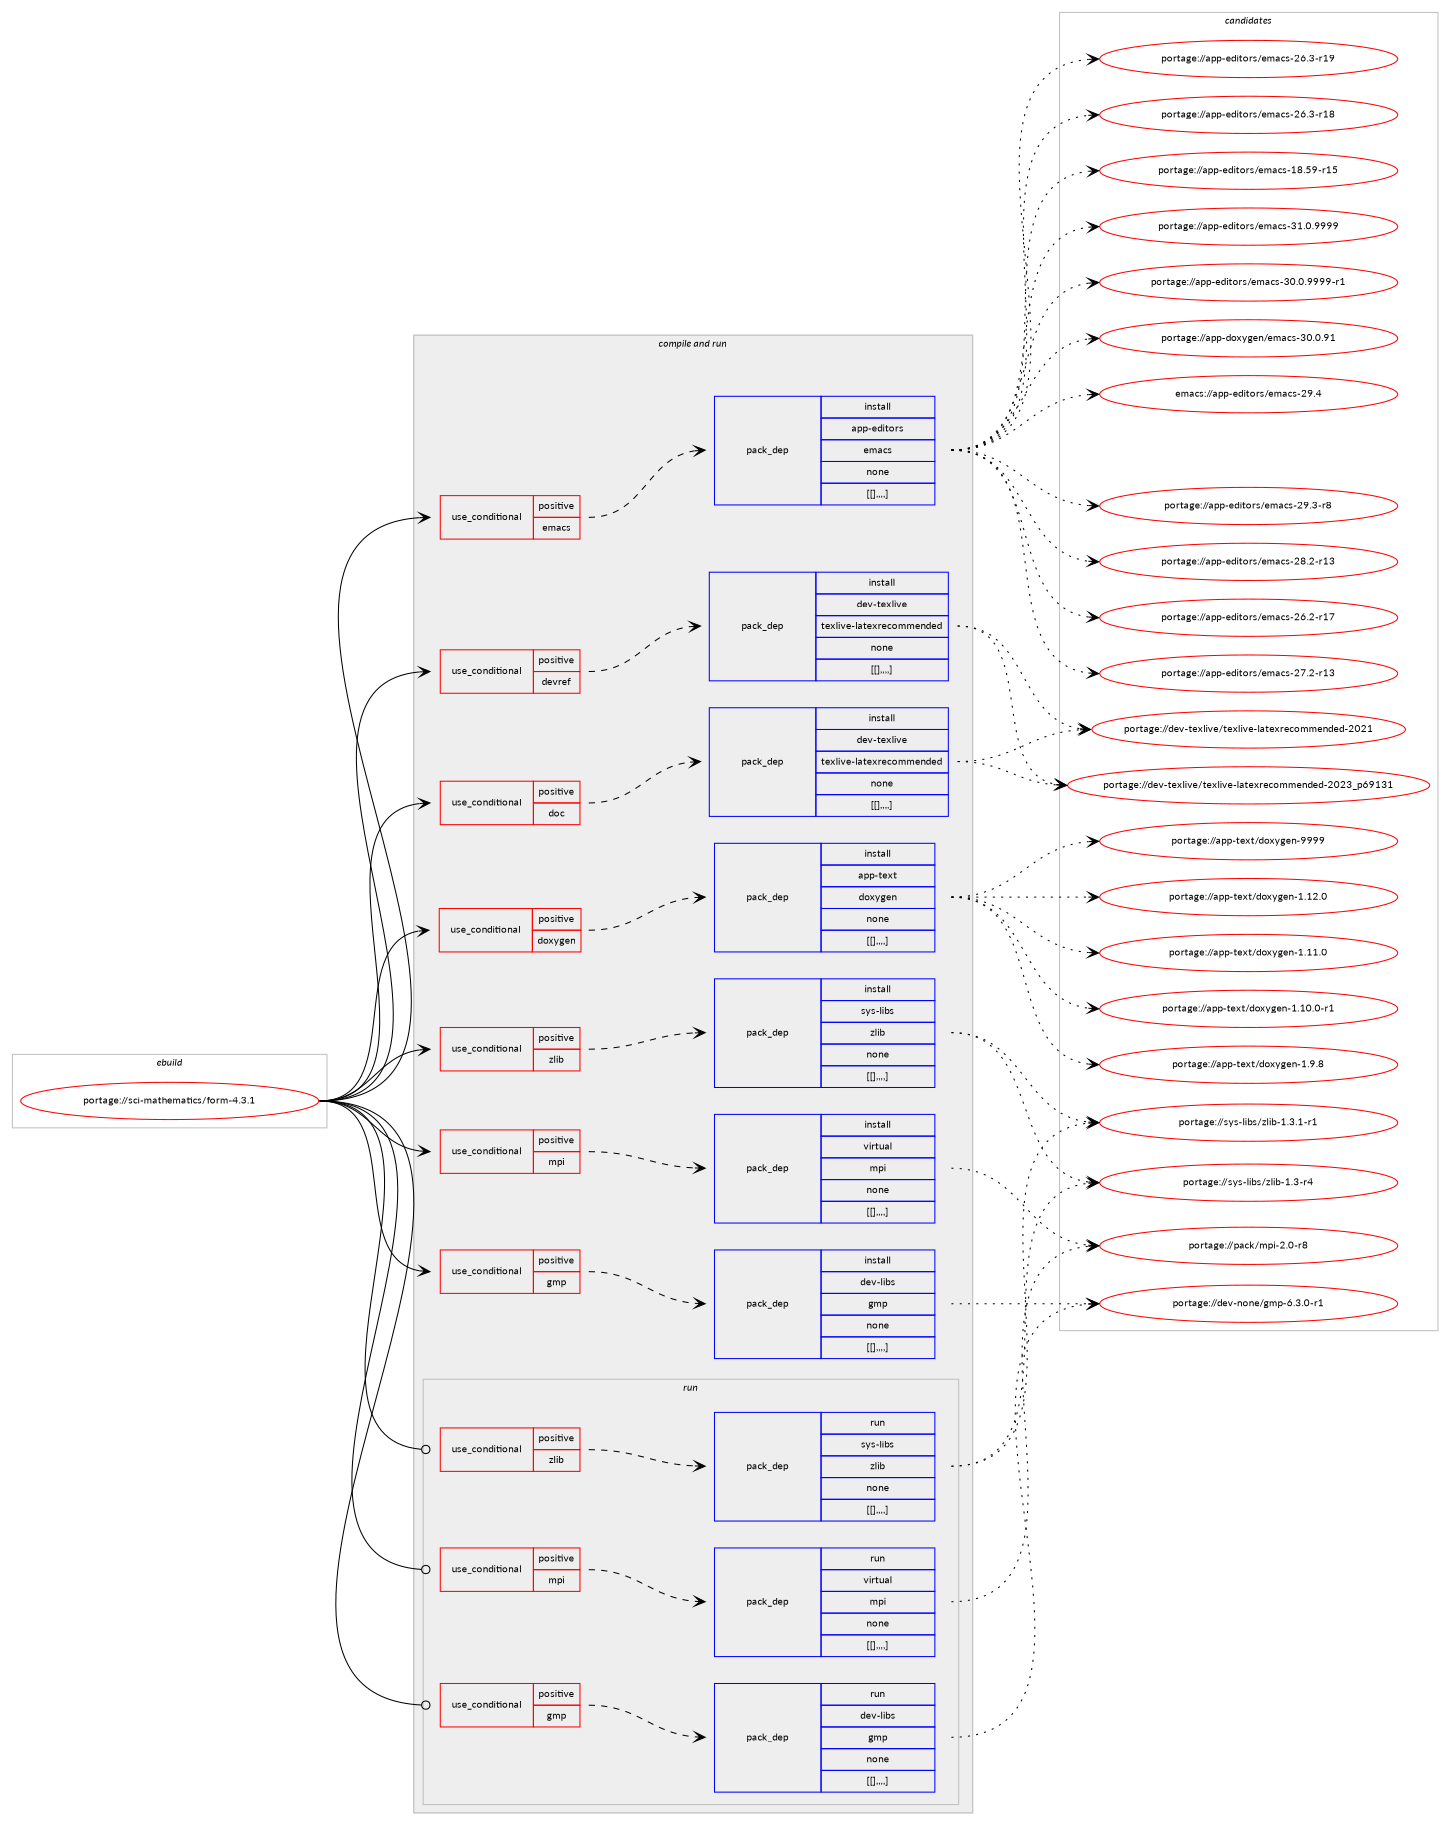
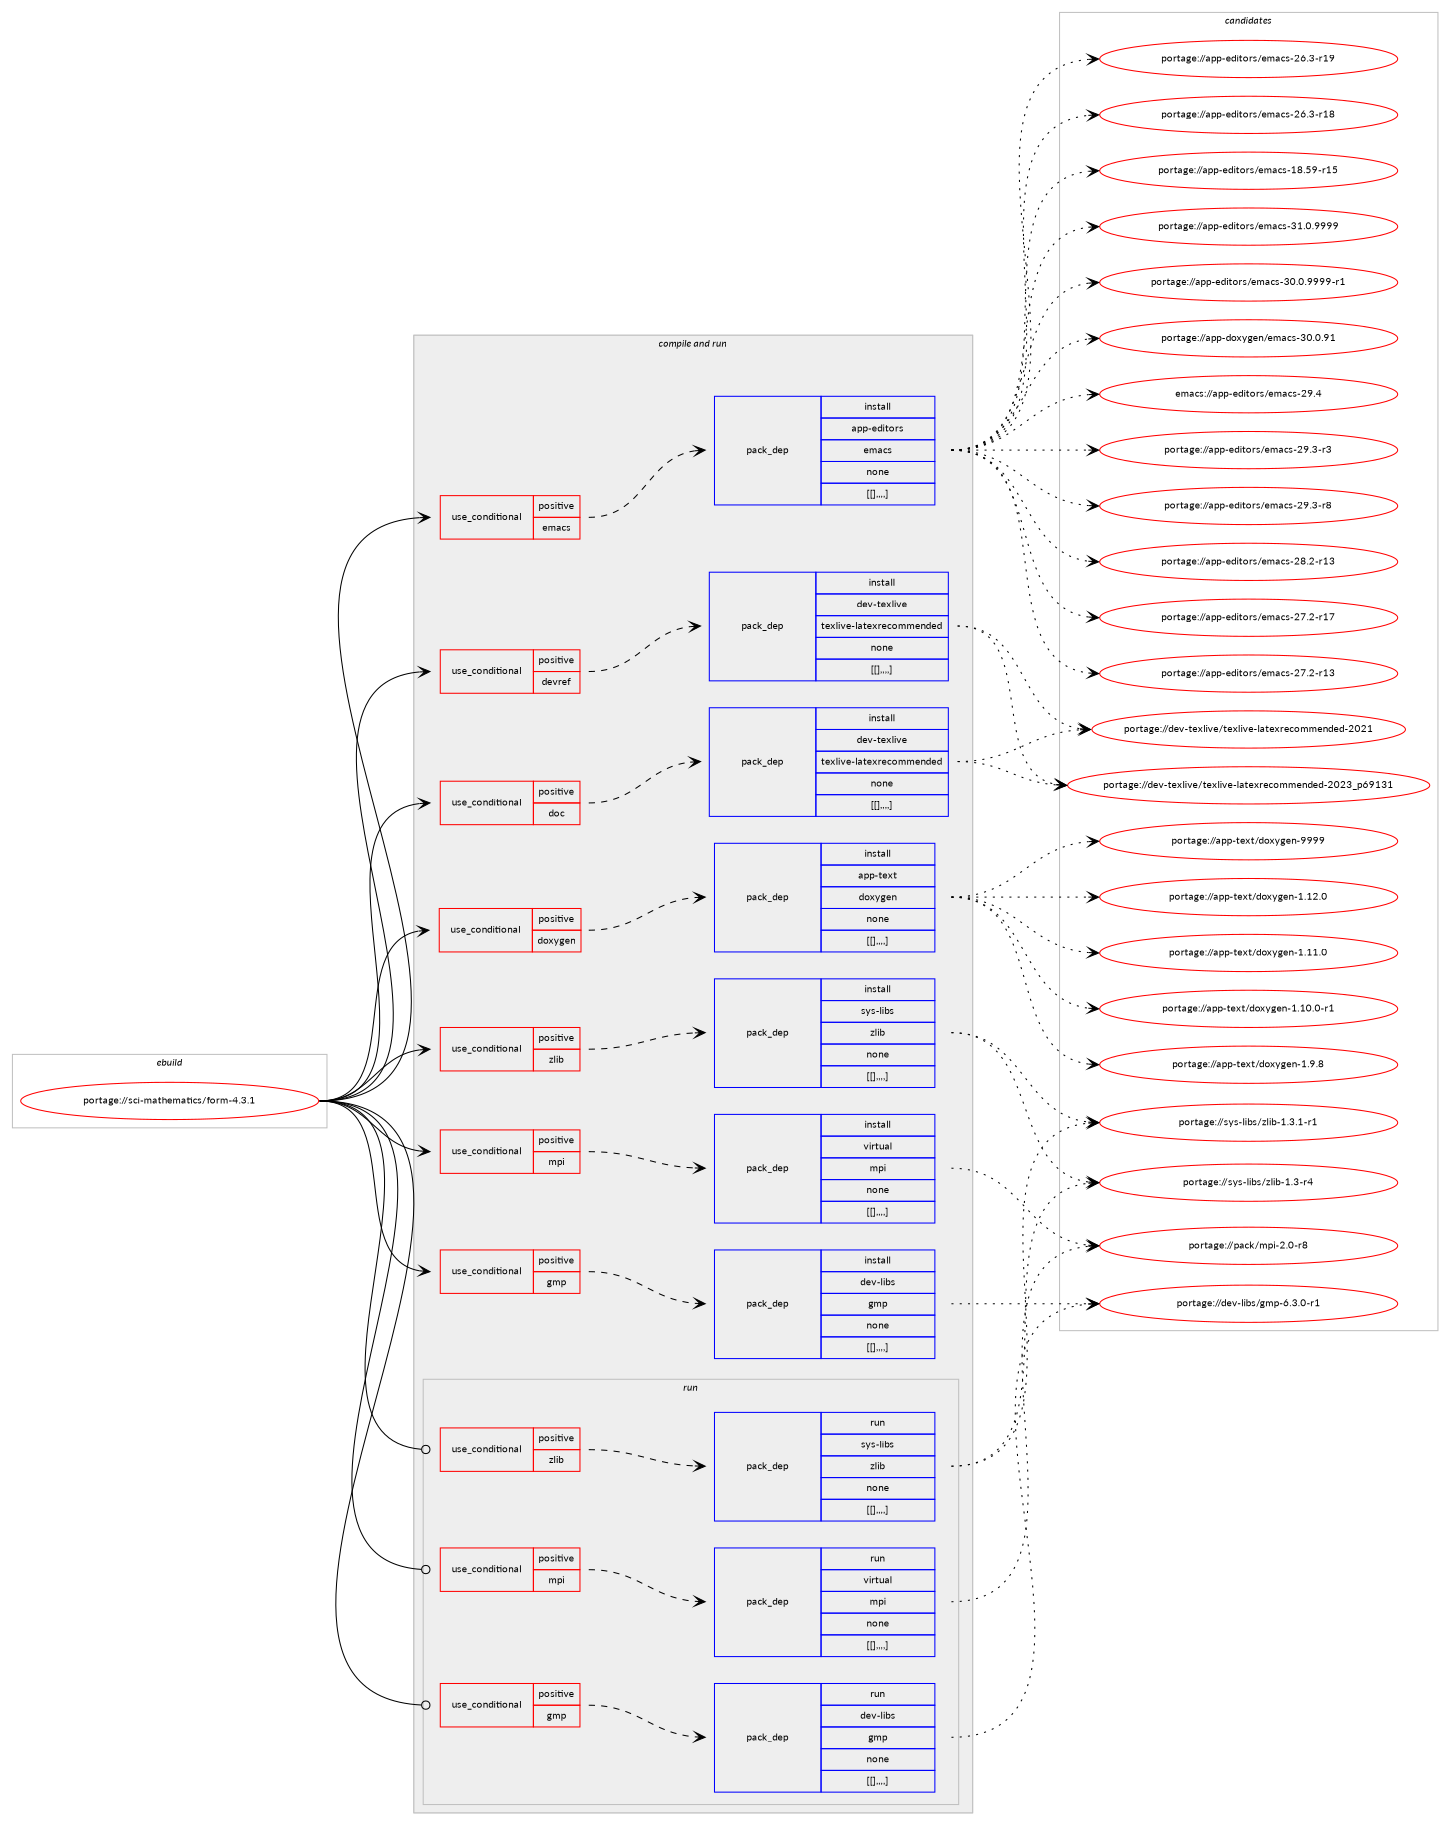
node "portage://app-editors/emacs-29.3-r3": added
node "portage://app-editors/emacs-26.2-r17": label "portage://app-editors/emacs-26.2-r17" -> "portage://app-editors/emacs-27.2-r17"
node "portage://dev-none/gmp-6.3.0-r1": label "portage://dev-none/gmp-6.3.0-r1" -> "portage://dev-libs/gmp-6.3.0-r1"
